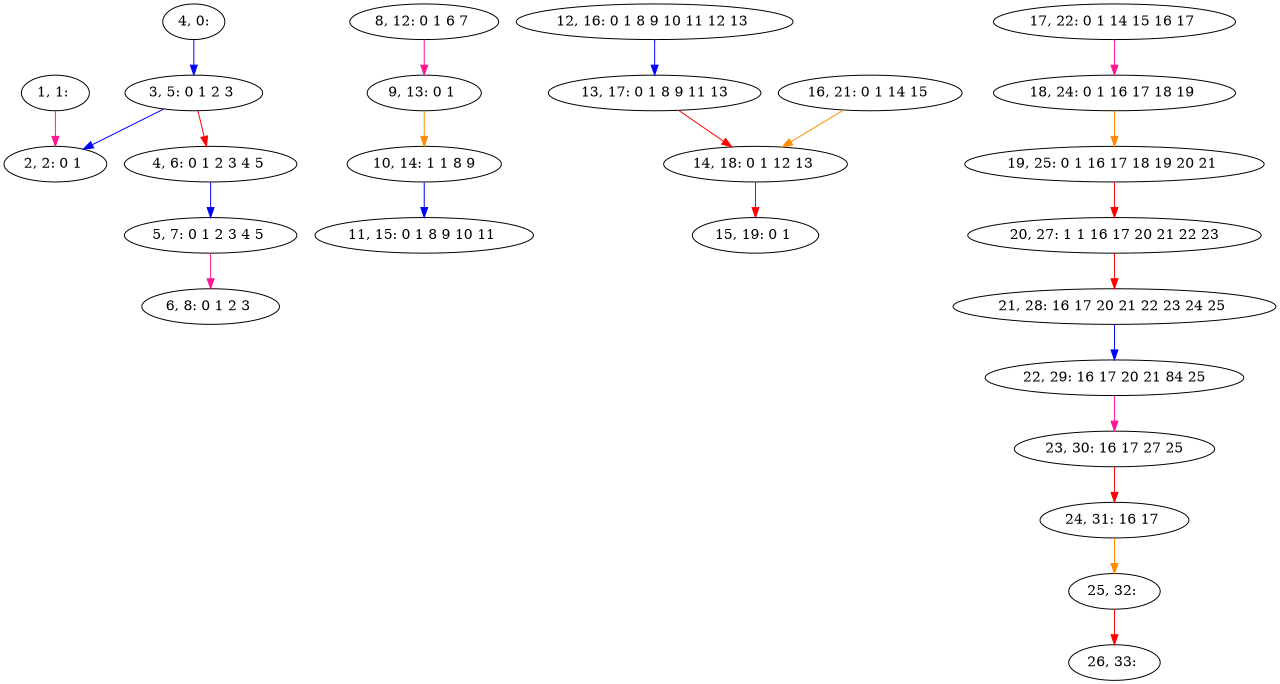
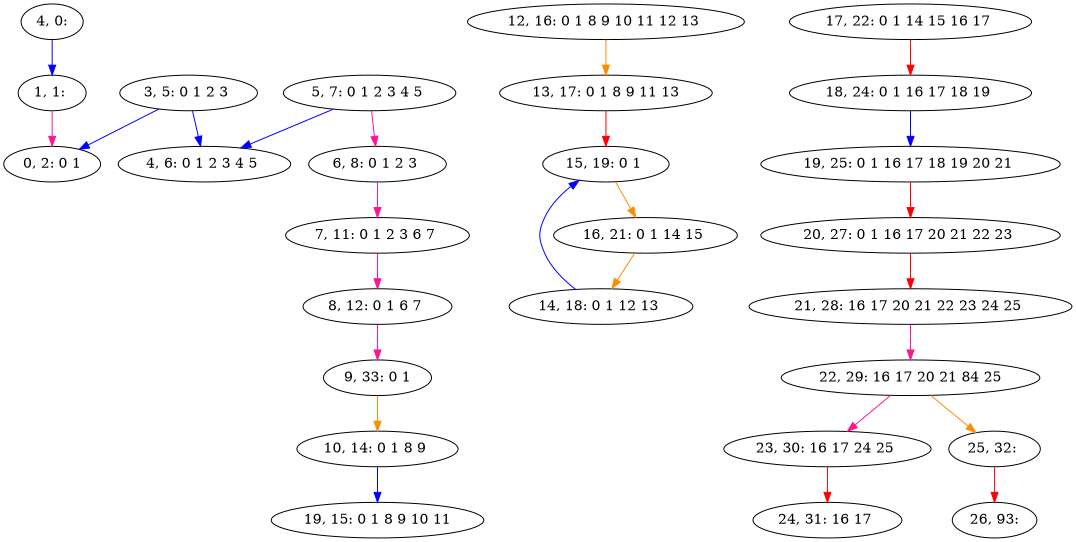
edge "4, 0:" -> "3, 5: 0 1 2 3": now "4, 0:" -> "1, 1:"
edge "12, 16: 0 1 8 9 10 11 12 13" -> "13, 17: 0 1 8 9 11 13": color blue -> darkorange
edge "17, 22: 0 1 14 15 16 17" -> "18, 24: 0 1 16 17 18 19": color deeppink -> red
node "9, 13: 0 1": label "9, 13: 0 1" -> "9, 33: 0 1"
edge "3, 5: 0 1 2 3" -> "4, 6: 0 1 2 3 4 5": color red -> blue
edge "18, 24: 0 1 16 17 18 19" -> "19, 25: 0 1 16 17 18 19 20 21": color darkorange -> blue
edge "13, 17: 0 1 8 9 11 13" -> "14, 18: 0 1 12 13": now "13, 17: 0 1 8 9 11 13" -> "15, 19: 0 1"
node "2, 2: 0 1": label "2, 2: 0 1" -> "0, 2: 0 1"
node "10, 14: 1 1 8 9": label "10, 14: 1 1 8 9" -> "10, 14: 0 1 8 9"
edge "4, 6: 0 1 2 3 4 5" -> "5, 7: 0 1 2 3 4 5": reversed
edge "15, 19: 0 1" -> "16, 21: 0 1 14 15": added
edge "14, 18: 0 1 12 13" -> "15, 19: 0 1": color red -> blue
node "7, 11: 0 1 2 3 6 7": added
node "11, 15: 0 1 8 9 10 11": label "11, 15: 0 1 8 9 10 11" -> "19, 15: 0 1 8 9 10 11"
node "20, 27: 1 1 16 17 20 21 22 23": label "20, 27: 1 1 16 17 20 21 22 23" -> "20, 27: 0 1 16 17 20 21 22 23"
edge "21, 28: 16 17 20 21 22 23 24 25" -> "22, 29: 16 17 20 21 84 25": color blue -> deeppink
node "23, 30: 16 17 27 25": label "23, 30: 16 17 27 25" -> "23, 30: 16 17 24 25"
edge "24, 31: 16 17" -> "25, 32:": now "22, 29: 16 17 20 21 84 25" -> "25, 32:"
node "26, 33:": label "26, 33:" -> "26, 93:"
